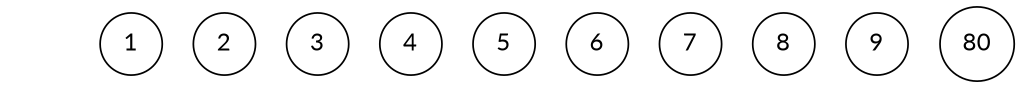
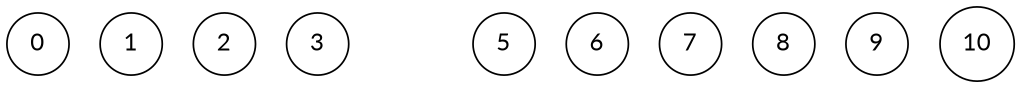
node "0": added
node "4": removed
node "80": label "80" -> "10"
